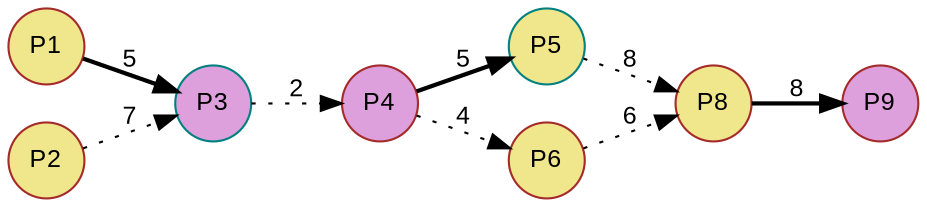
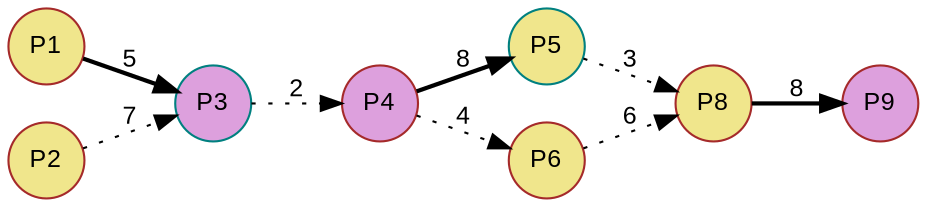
edge "P4" -> "P5": label "5" -> "8"
edge "P5" -> "P8": label "8" -> "3"
